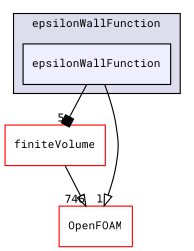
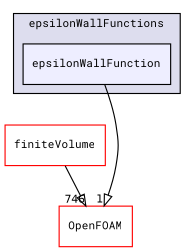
cluster "epsilonWallFunction": label "epsilonWallFunction" -> "epsilonWallFunctions"
edge "epsilonWallFunction" -> "finiteVolume": removed
